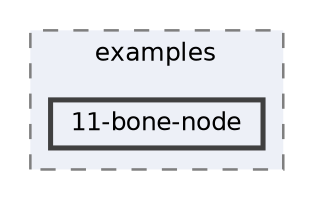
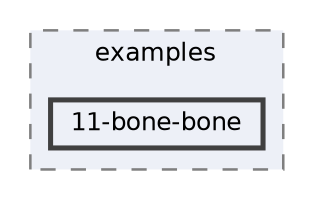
node "11-bone-node": label "11-bone-node" -> "11-bone-bone"
